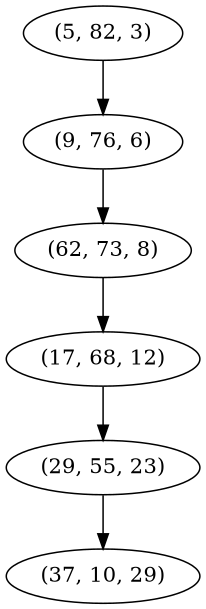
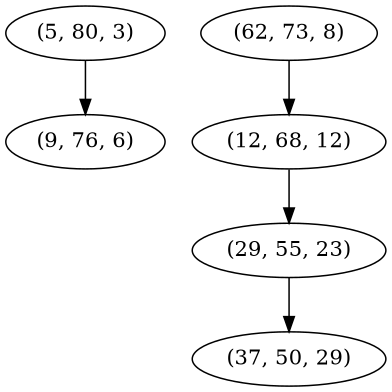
node "(5, 82, 3)": label "(5, 82, 3)" -> "(5, 80, 3)"
edge "(9, 76, 6)" -> "(62, 73, 8)": removed
node "(17, 68, 12)": label "(17, 68, 12)" -> "(12, 68, 12)"
node "(37, 10, 29)": label "(37, 10, 29)" -> "(37, 50, 29)"
